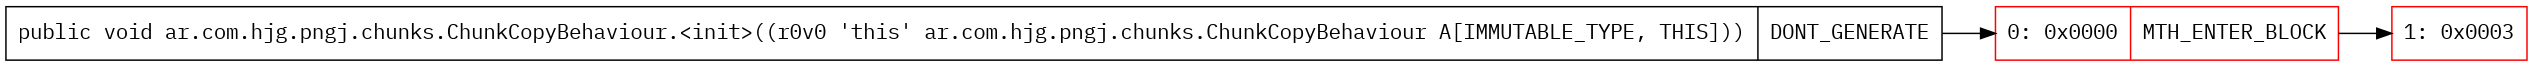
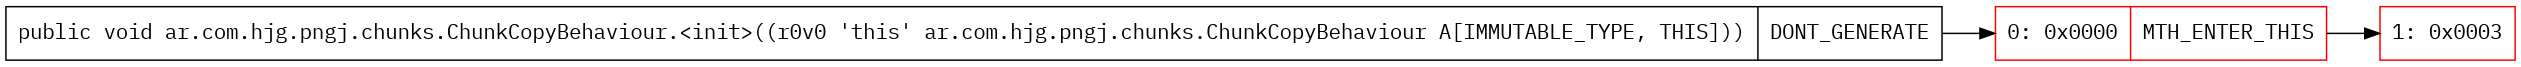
node "0: 0x0000": text "MTH_ENTER_BLOCK" -> "MTH_ENTER_THIS"
